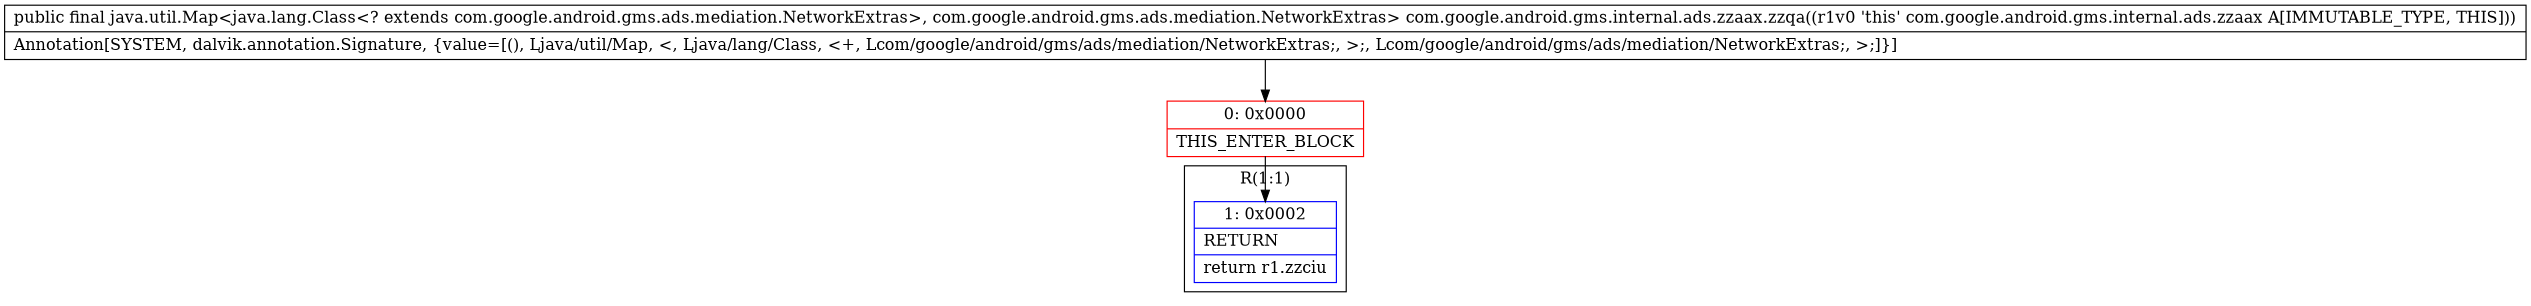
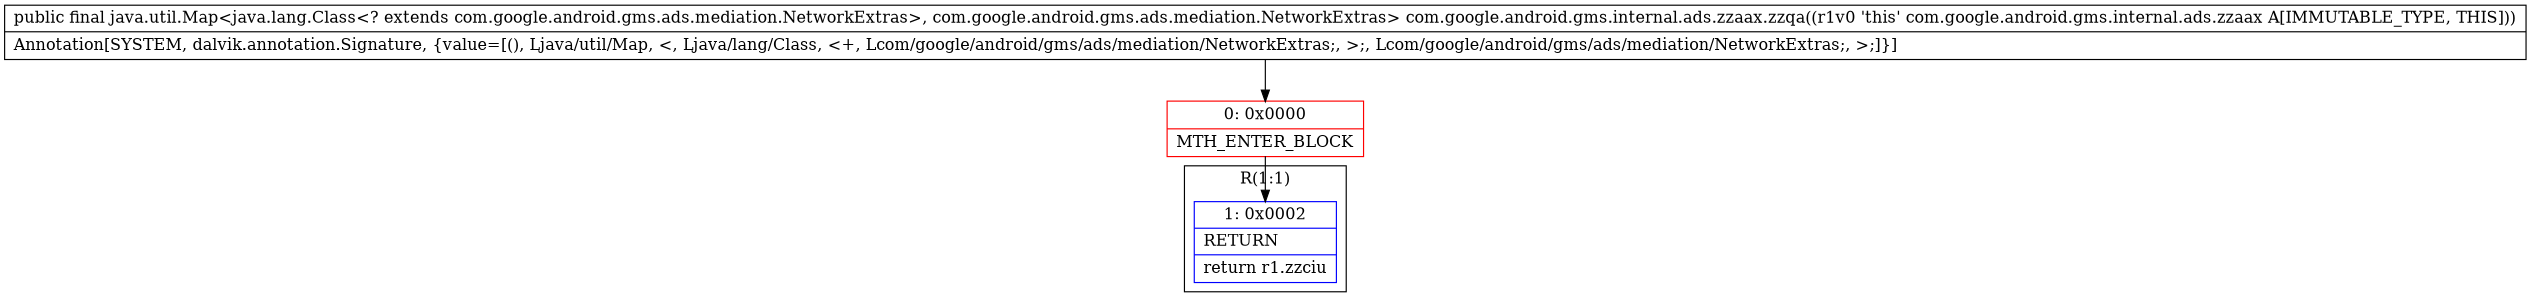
node "0: 0x0000": text "THIS_ENTER_BLOCK" -> "MTH_ENTER_BLOCK"
